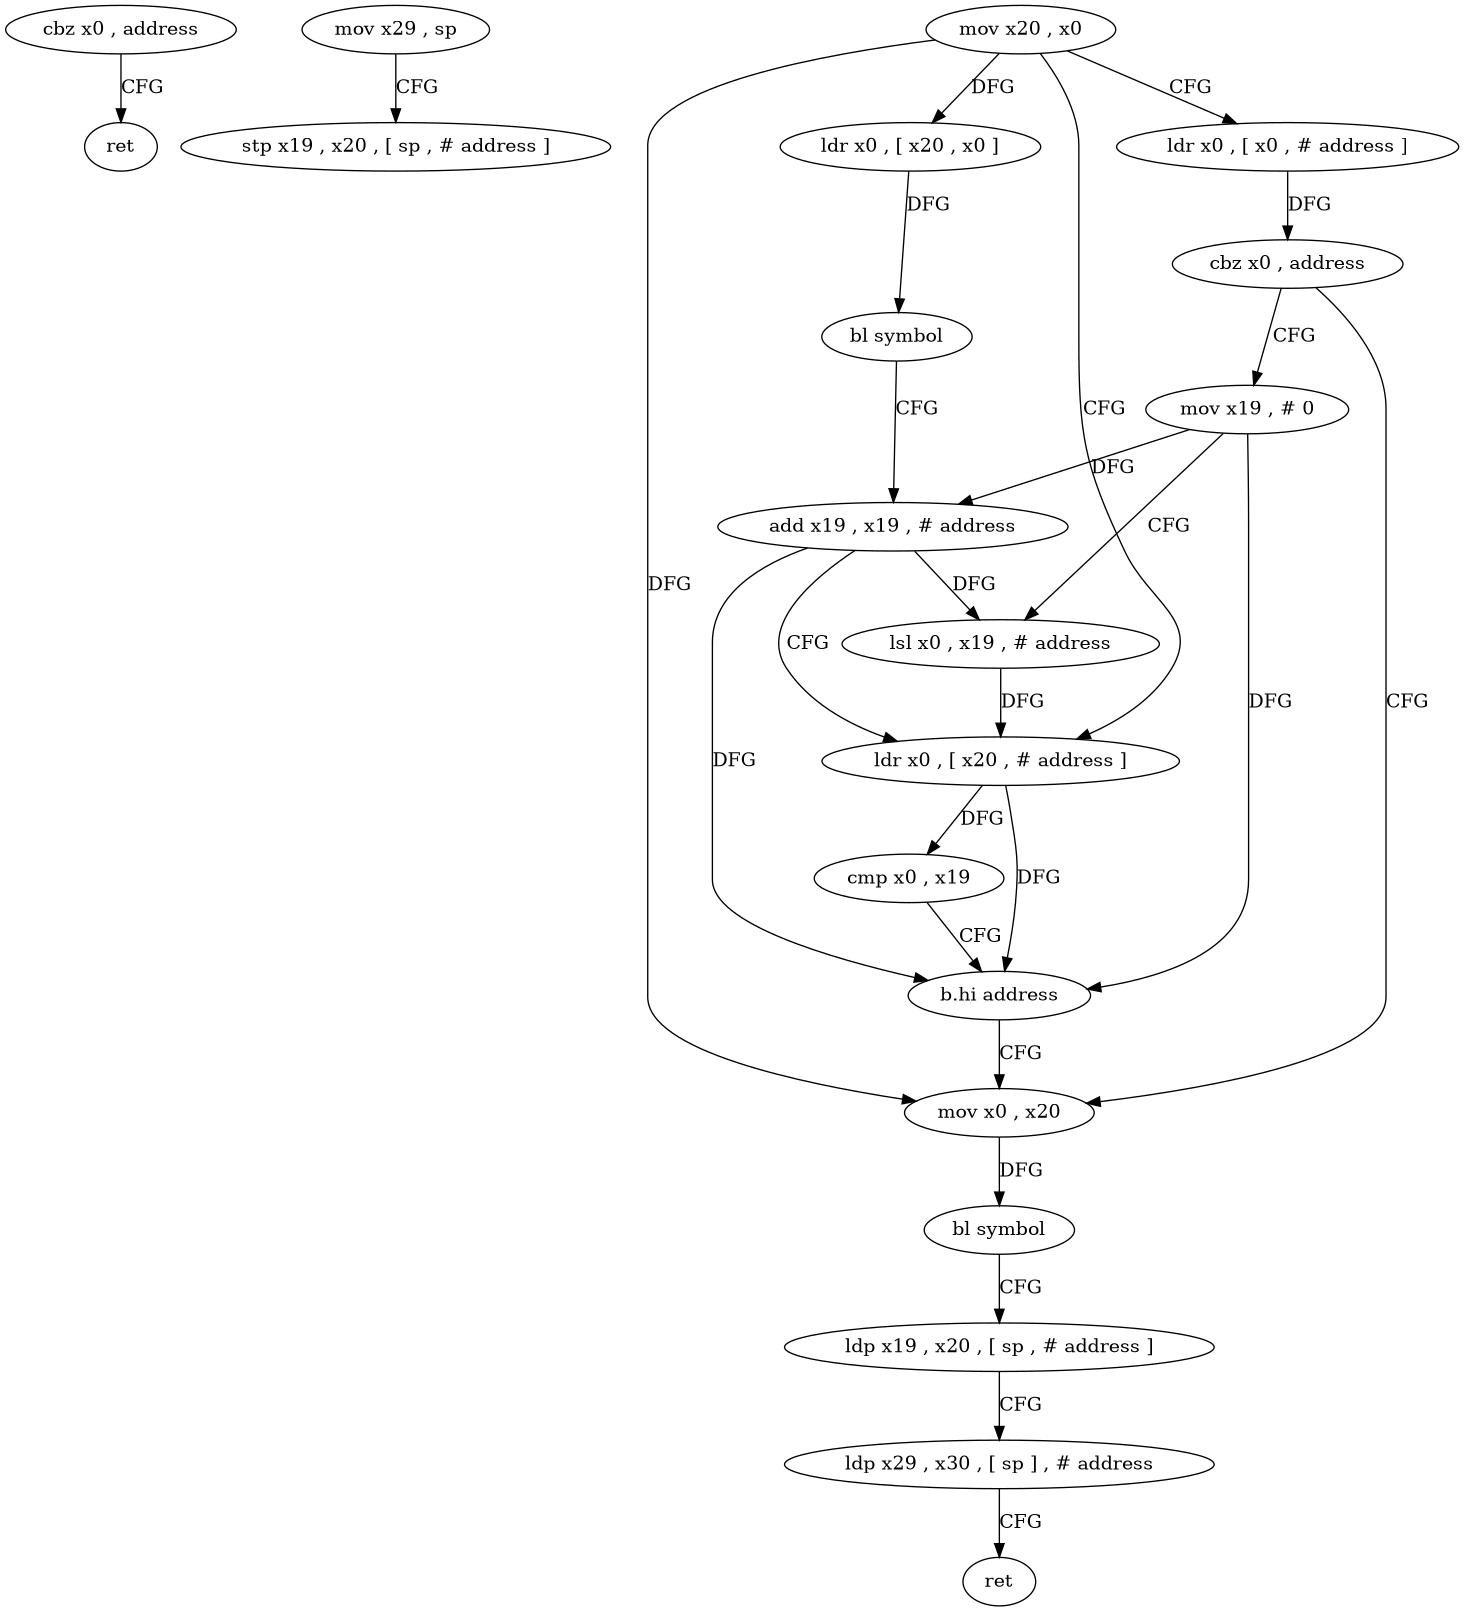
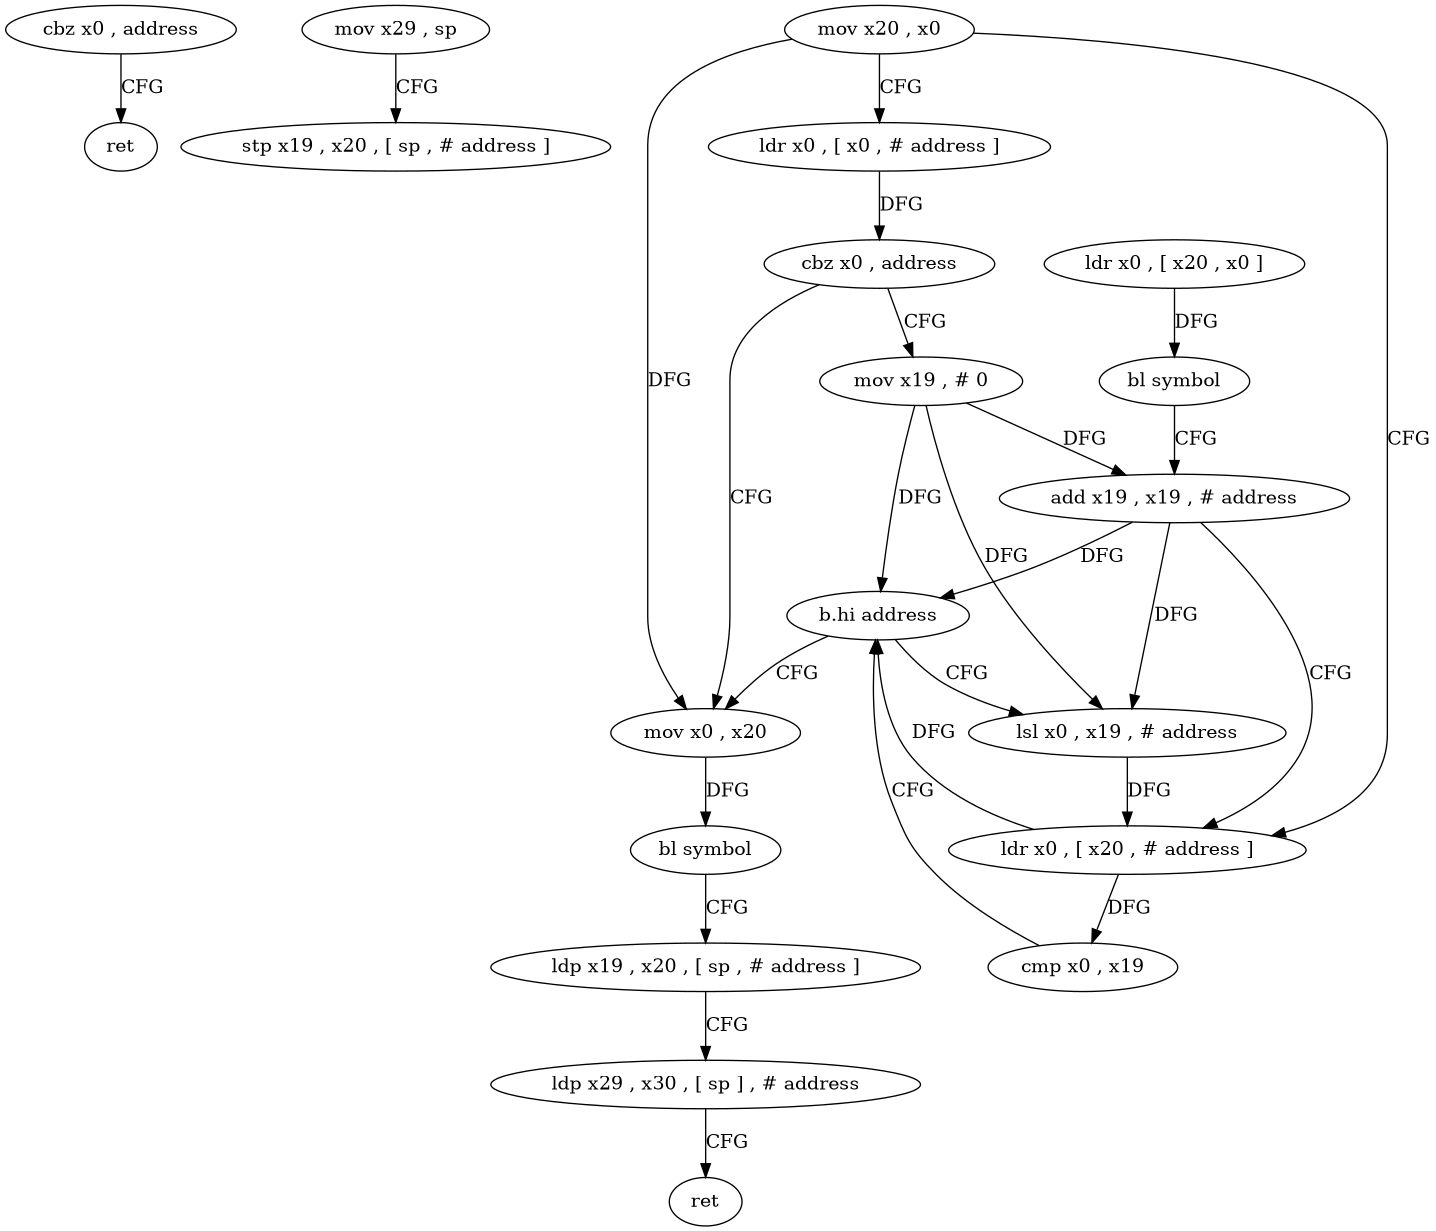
edge "mov x20 , x0" -> "ldr x0 , [ x20 , x0 ]": removed, label "DFG"
edge "mov x19 , # 0" -> "lsl x0 , x19 , # address": label "CFG" -> "DFG"
edge "b.hi address" -> "lsl x0 , x19 , # address": added, label "CFG"
